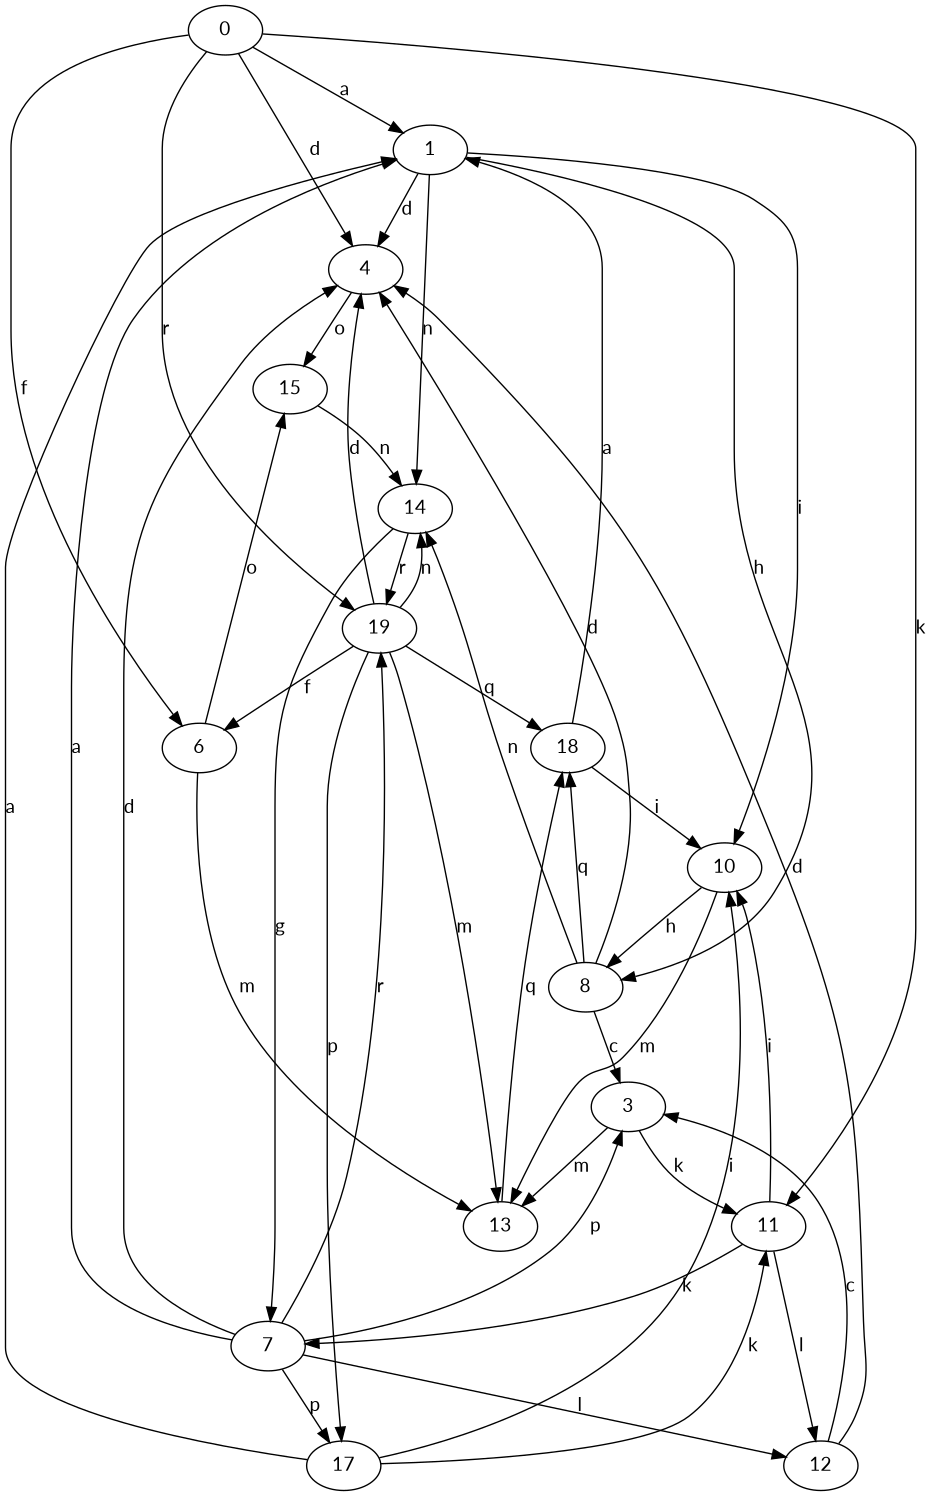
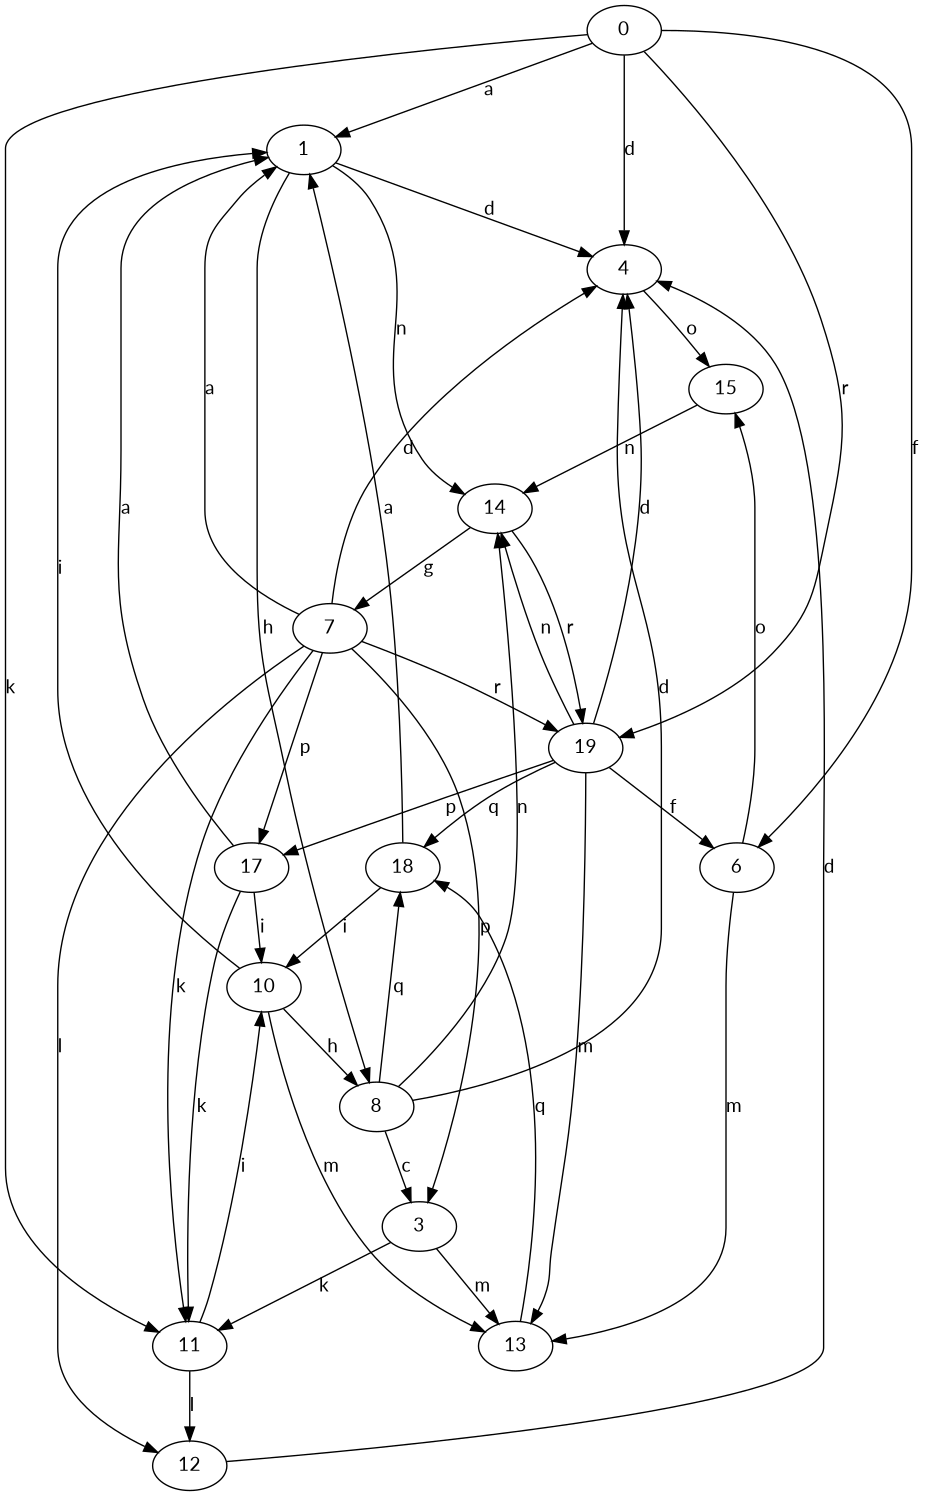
edge "1" -> "10": reversed
edge "12" -> "3": removed, label "c"
edge "11" -> "7": reversed
